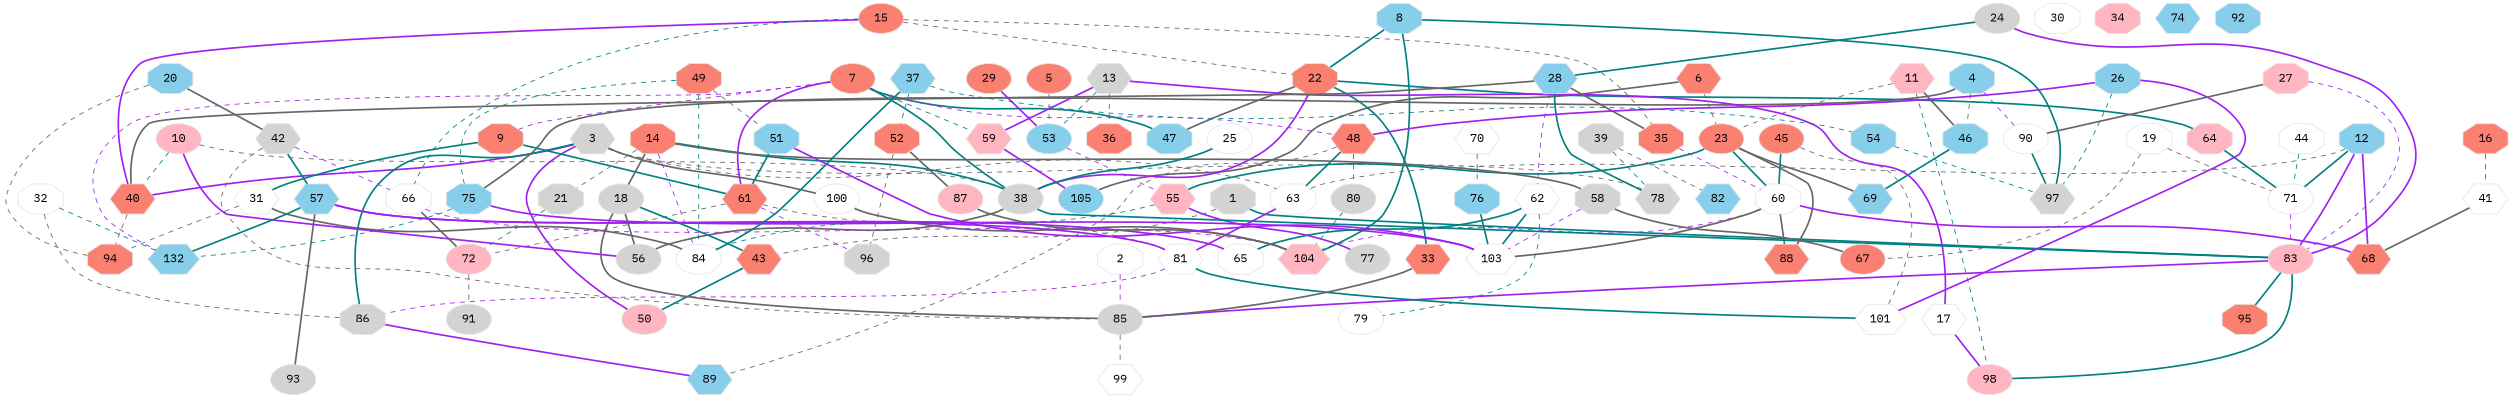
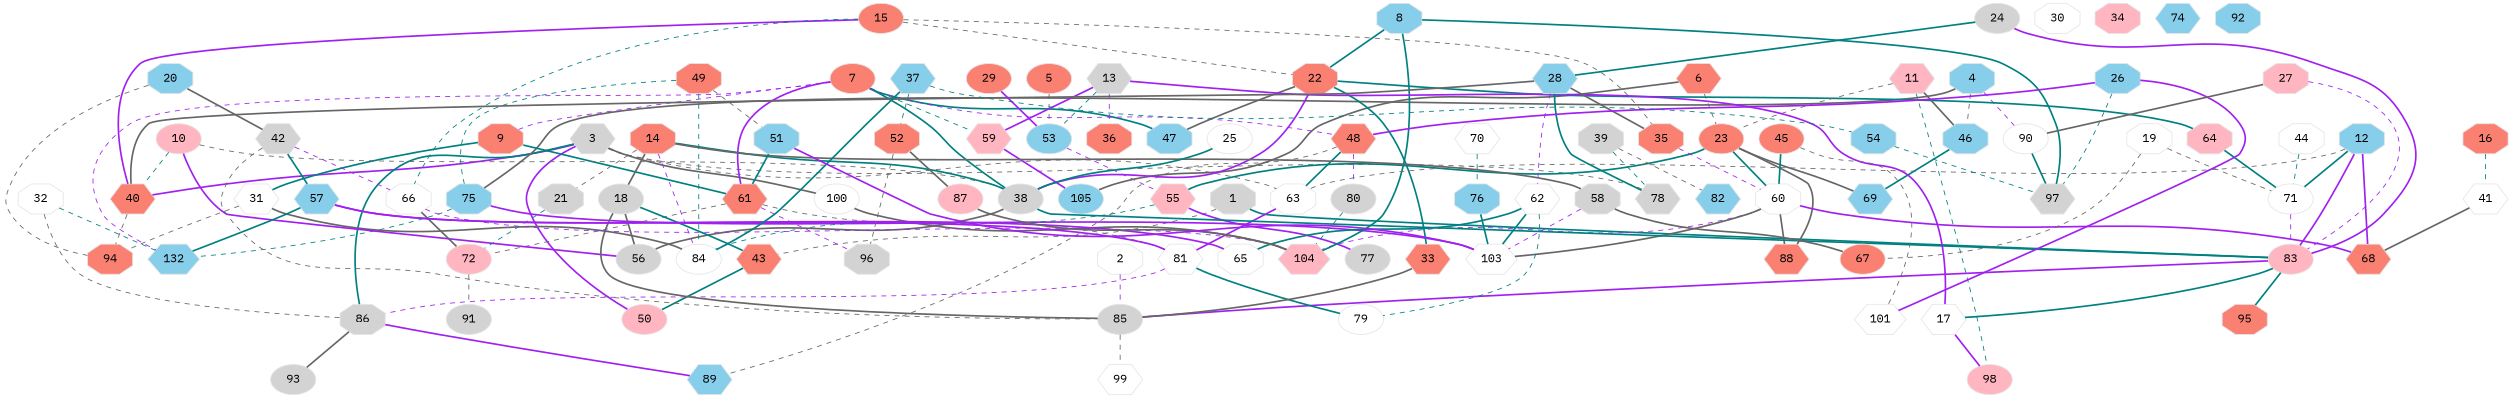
edge "57" -- "93": now "86" -- "93"
edge "81" -- "101": now "81" -- "79"
edge "83" -- "98": now "83" -- "17"
